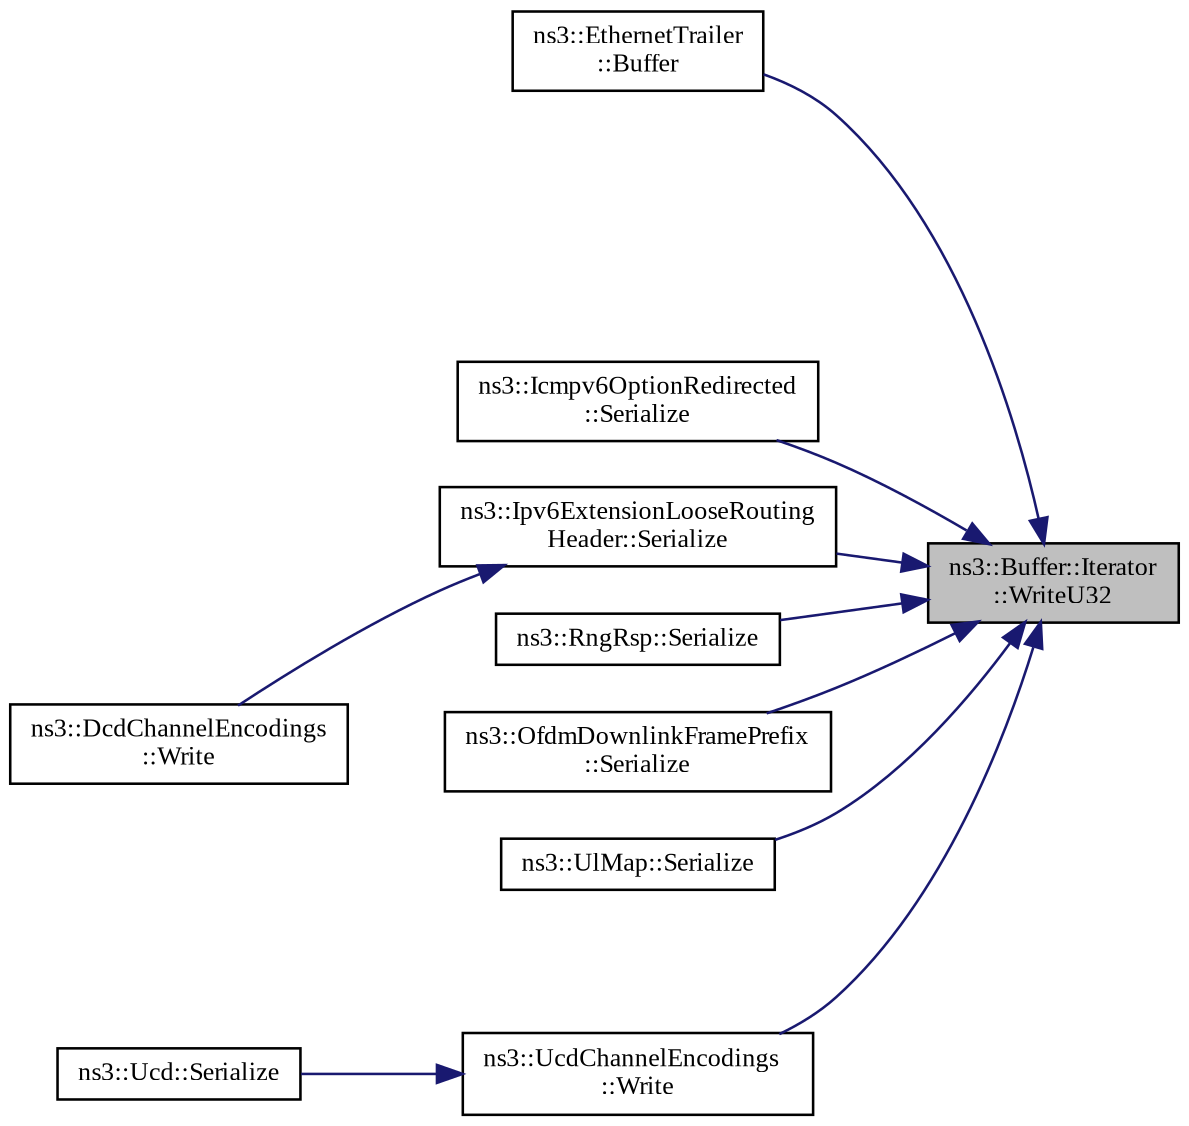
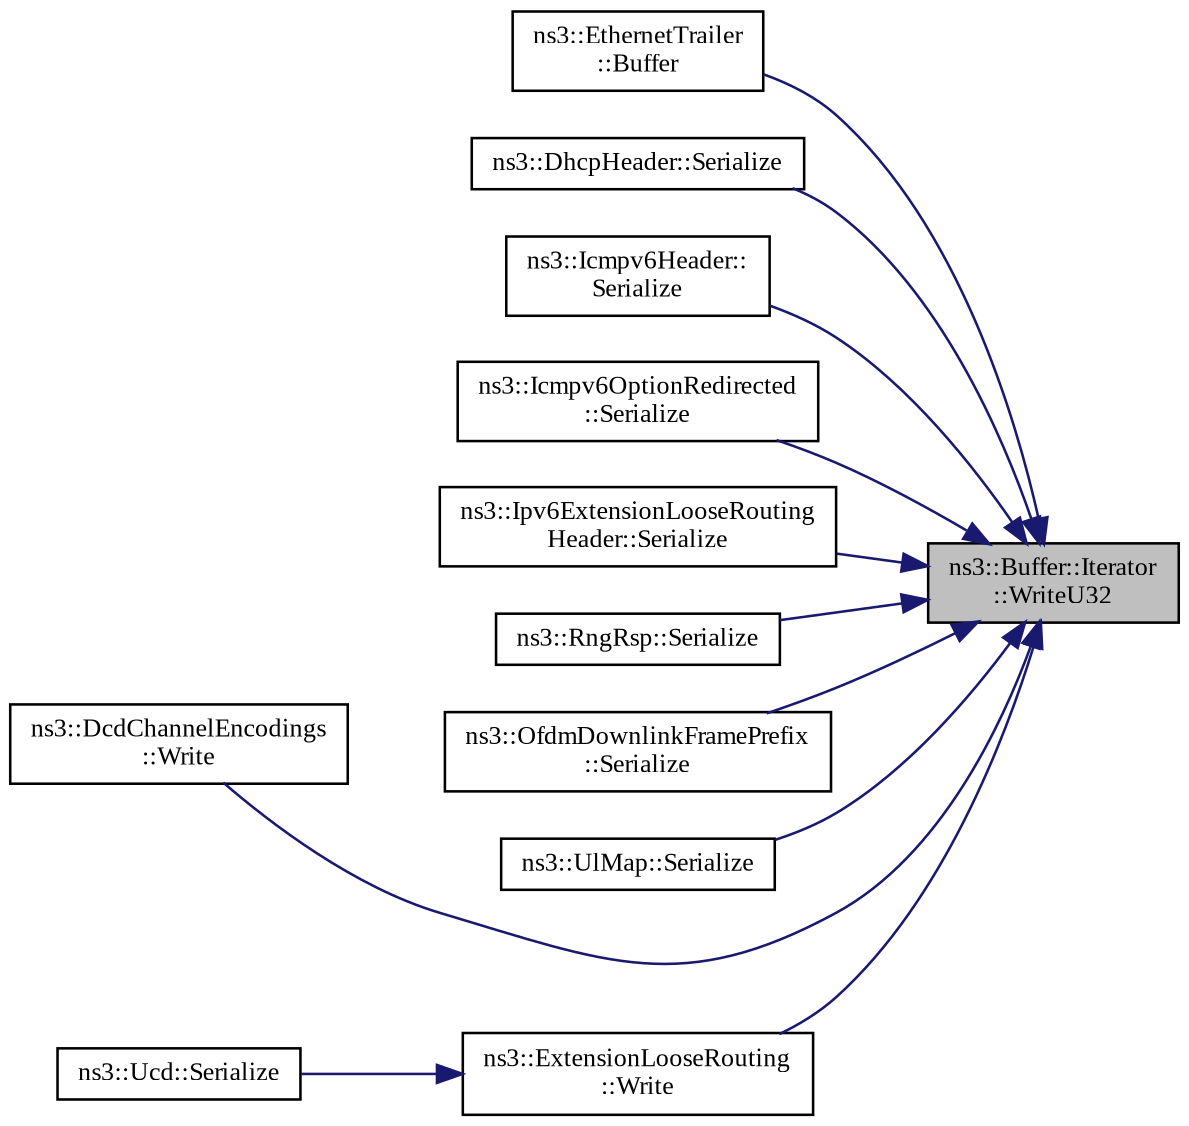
node "ns3::DhcpHeader::Serialize": added
node "ns3::Icmpv6Header:: Serialize": added
edge "ns3::DcdChannelEncodings ::Write" -> "ns3::Ipv6ExtensionLooseRouting Header::Serialize": now "ns3::DcdChannelEncodings ::Write" -> "ns3::Buffer::Iterator ::WriteU32"
node "ns3::UcdChannelEncodings ::Write": label "ns3::UcdChannelEncodings ::Write" -> "ns3::ExtensionLooseRouting ::Write"
